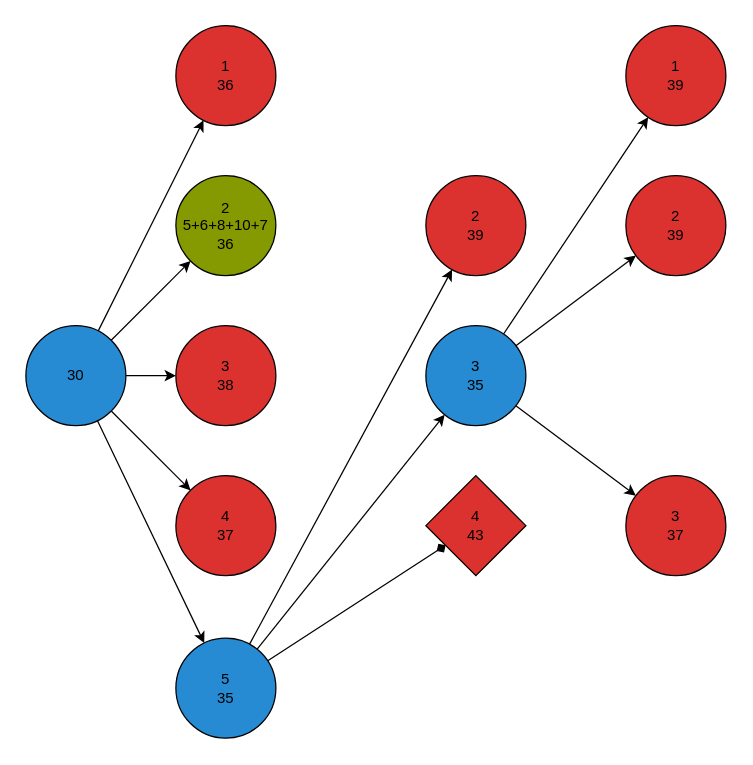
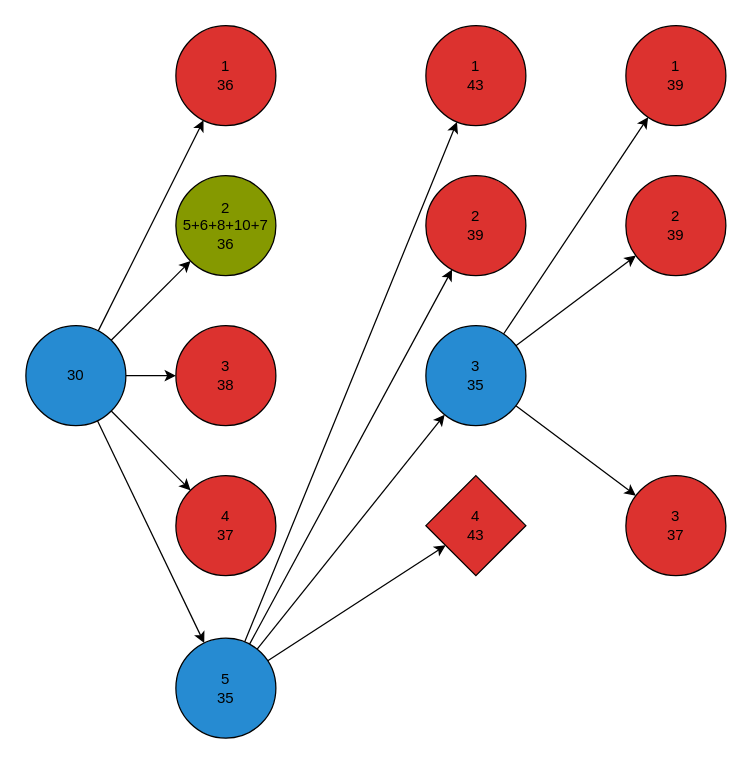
node "1 43": added
edge "5 35" -> "1 43": added
edge "5 35" -> "4 43": arrowhead diamond -> classic
